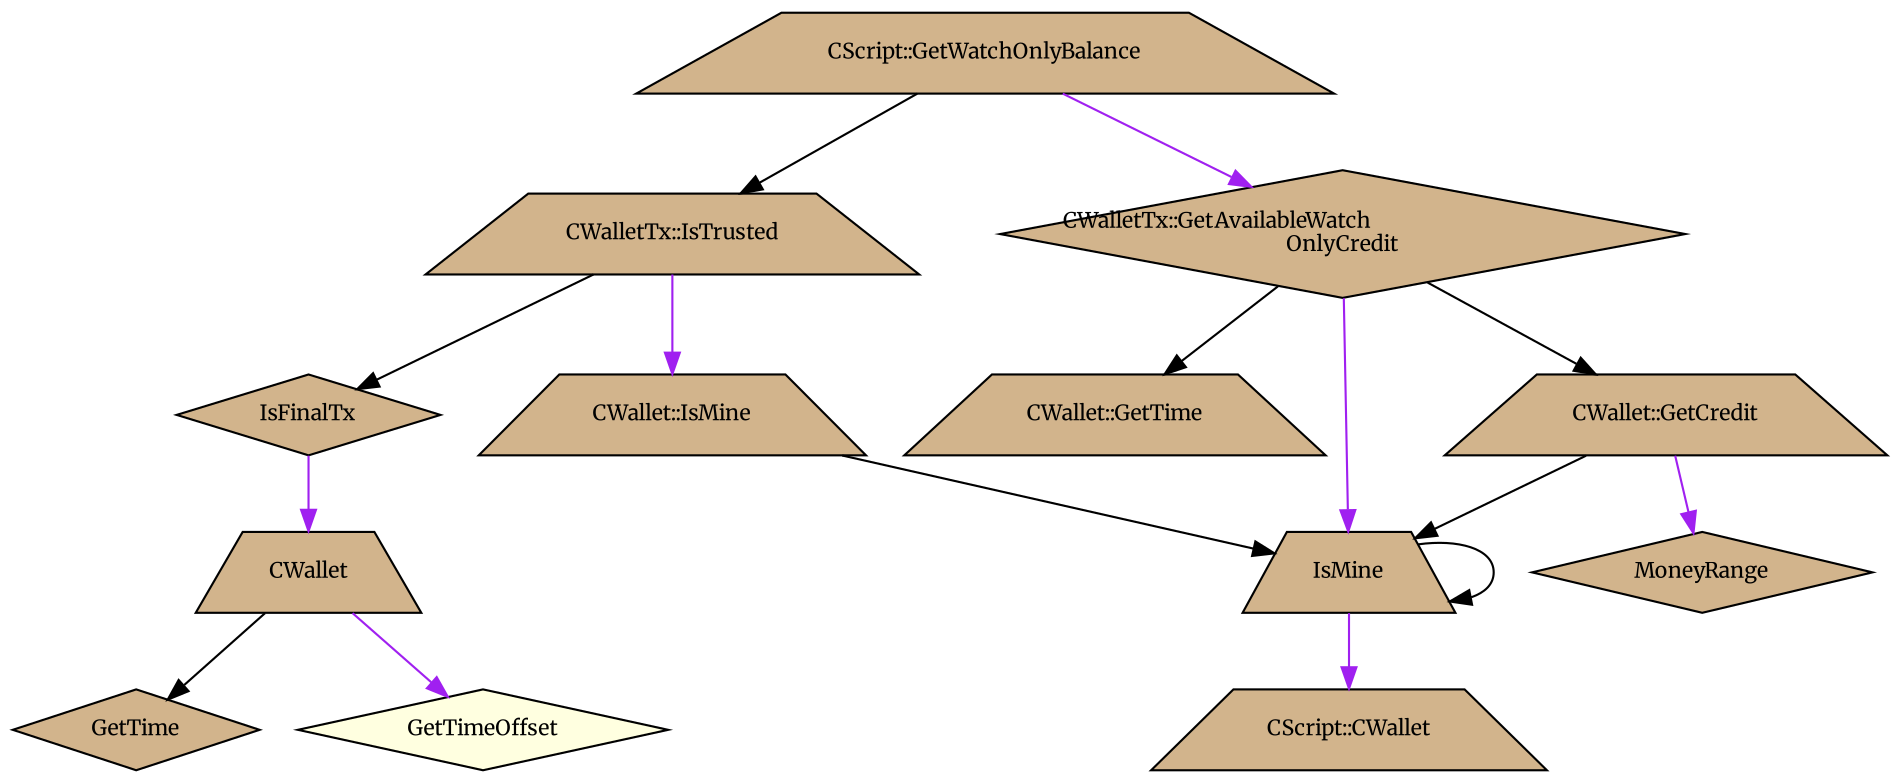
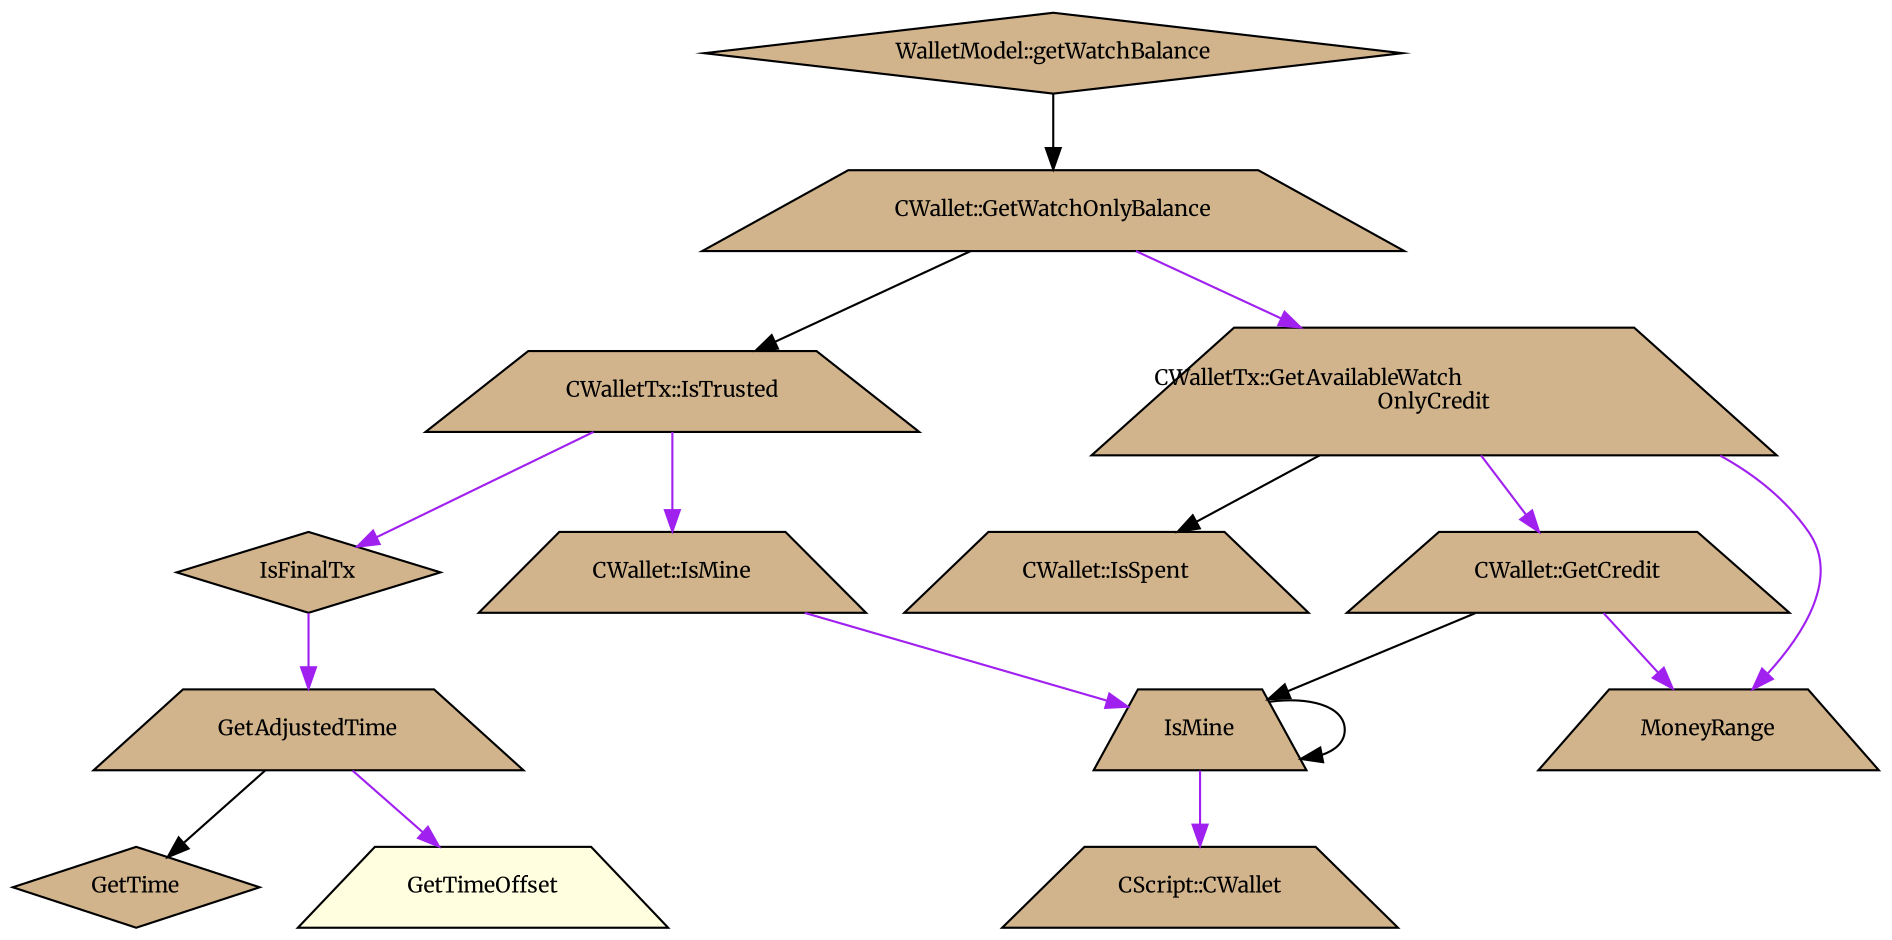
node "CScript::GetWatchOnlyBalance": label "CScript::GetWatchOnlyBalance" -> "CWallet::GetWatchOnlyBalance"
node "WalletModel::getWatchBalance": added
node "CWalletTx::GetAvailableWatch OnlyCredit": shape diamond -> trapezium
edge "CWalletTx::GetAvailableWatch OnlyCredit" -> "CWallet::GetCredit": color black -> purple
edge "CWalletTx::IsTrusted" -> "IsFinalTx": color black -> purple
edge "CWalletTx::GetAvailableWatch OnlyCredit" -> "IsMine": now "CWalletTx::GetAvailableWatch OnlyCredit" -> "MoneyRange"
node "CWallet::GetTime": label "CWallet::GetTime" -> "CWallet::IsSpent"
edge "CWallet::IsMine" -> "IsMine": color black -> purple
node "CWallet": label "CWallet" -> "GetAdjustedTime"
node "MoneyRange": shape diamond -> trapezium
node "GetTimeOffset": shape diamond -> trapezium
